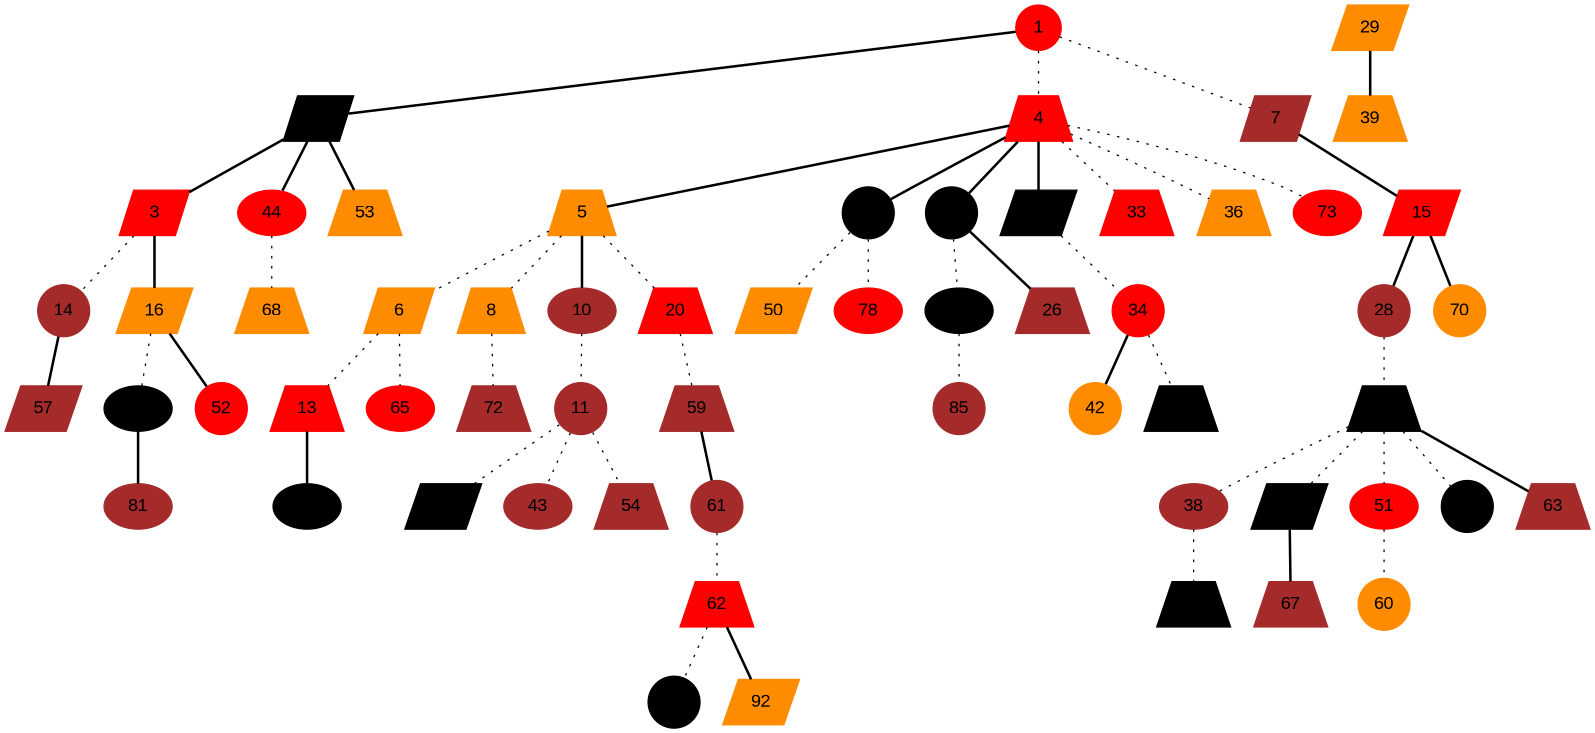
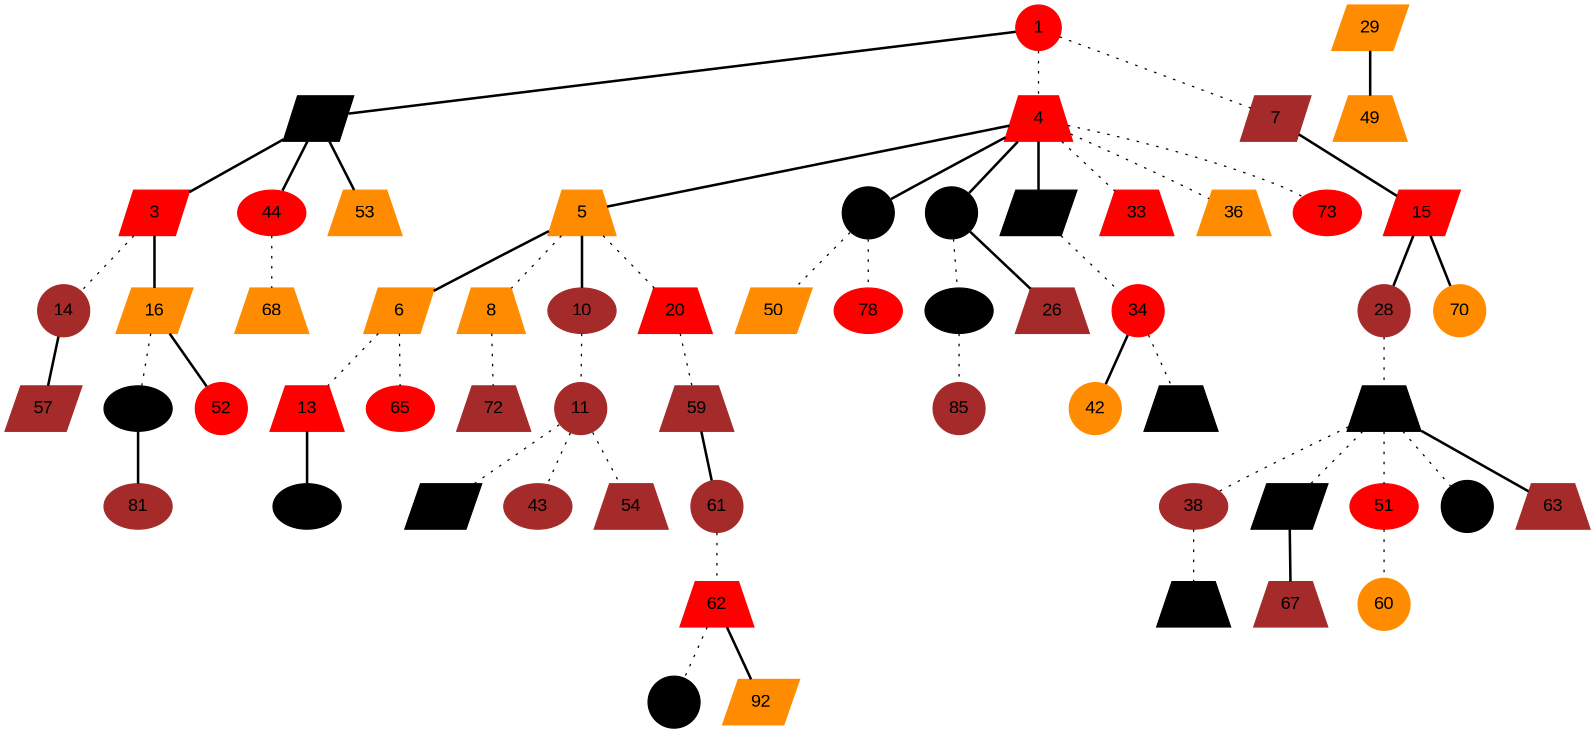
node "39": label "39" -> "49"
edge "5" -- "6": style dotted -> bold
